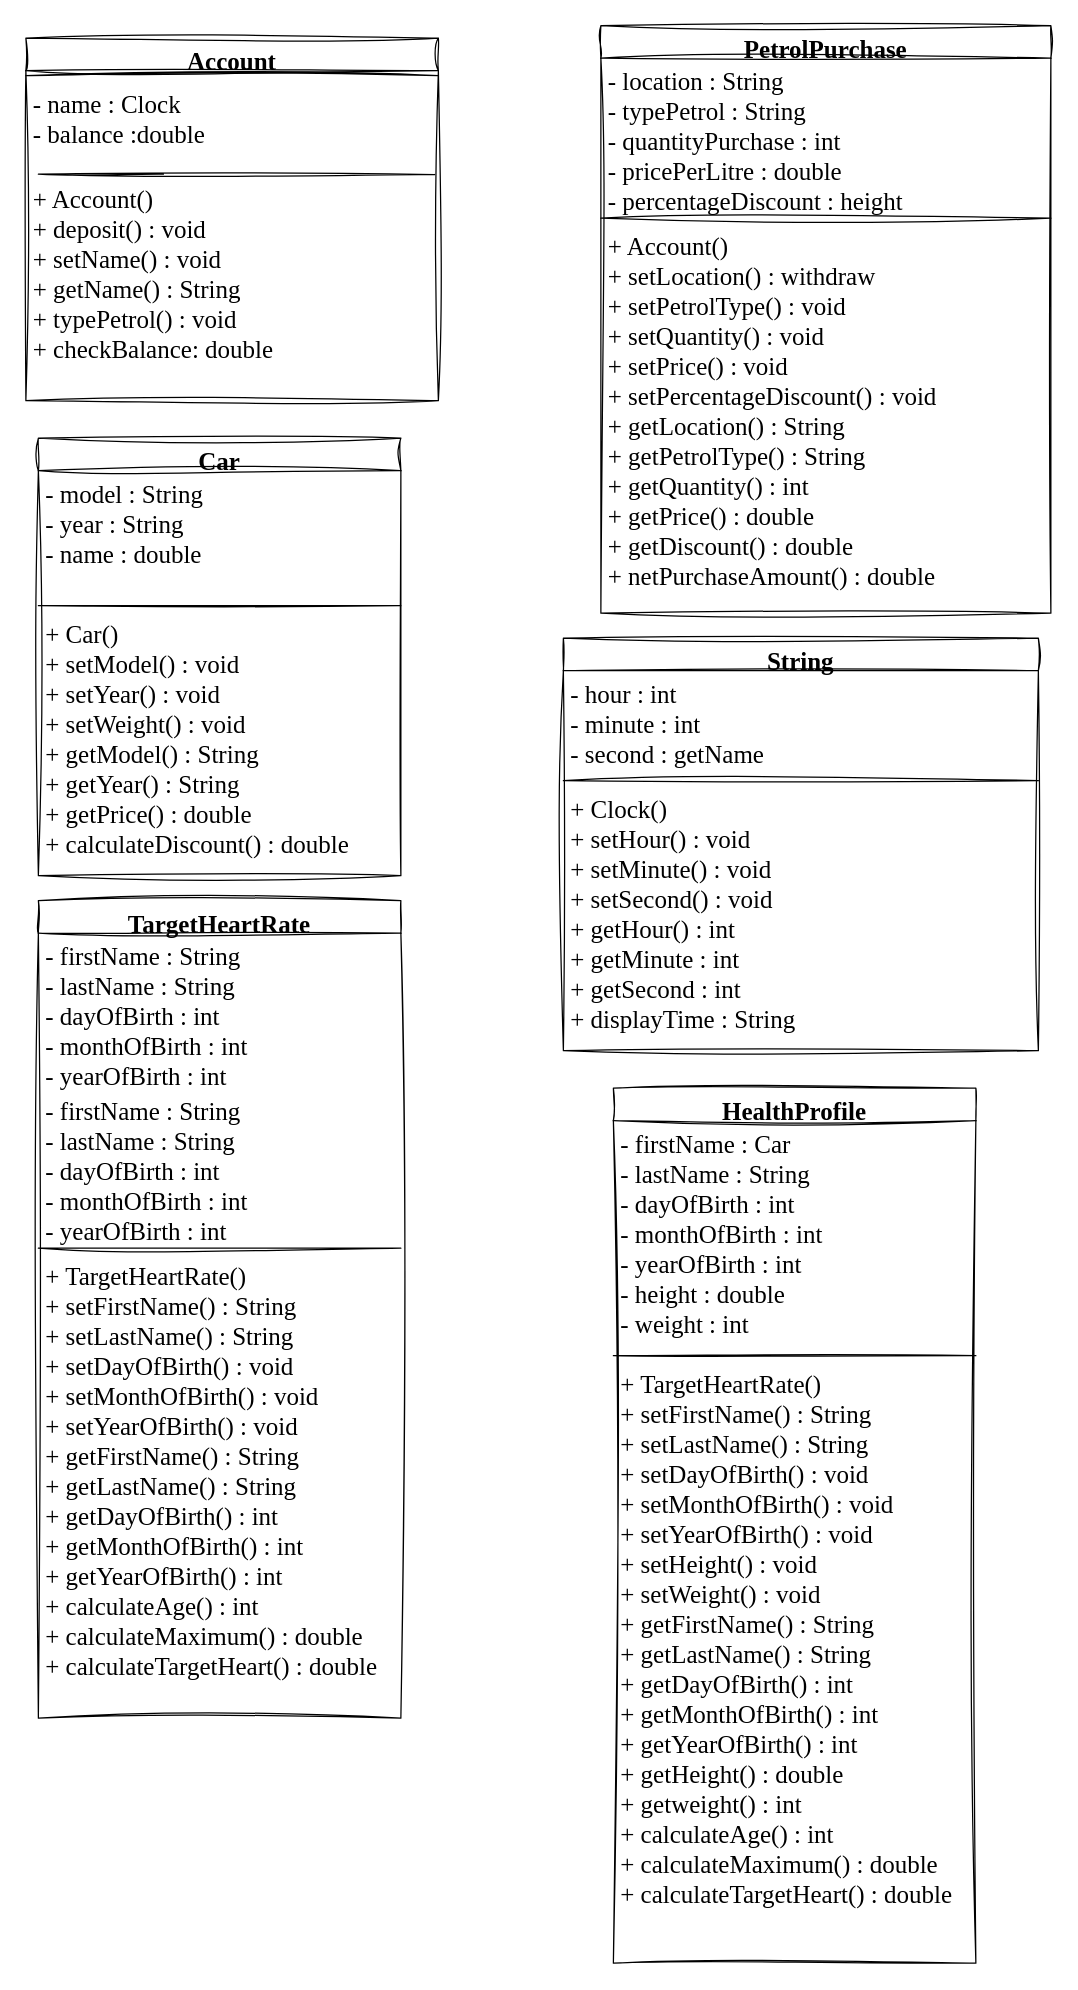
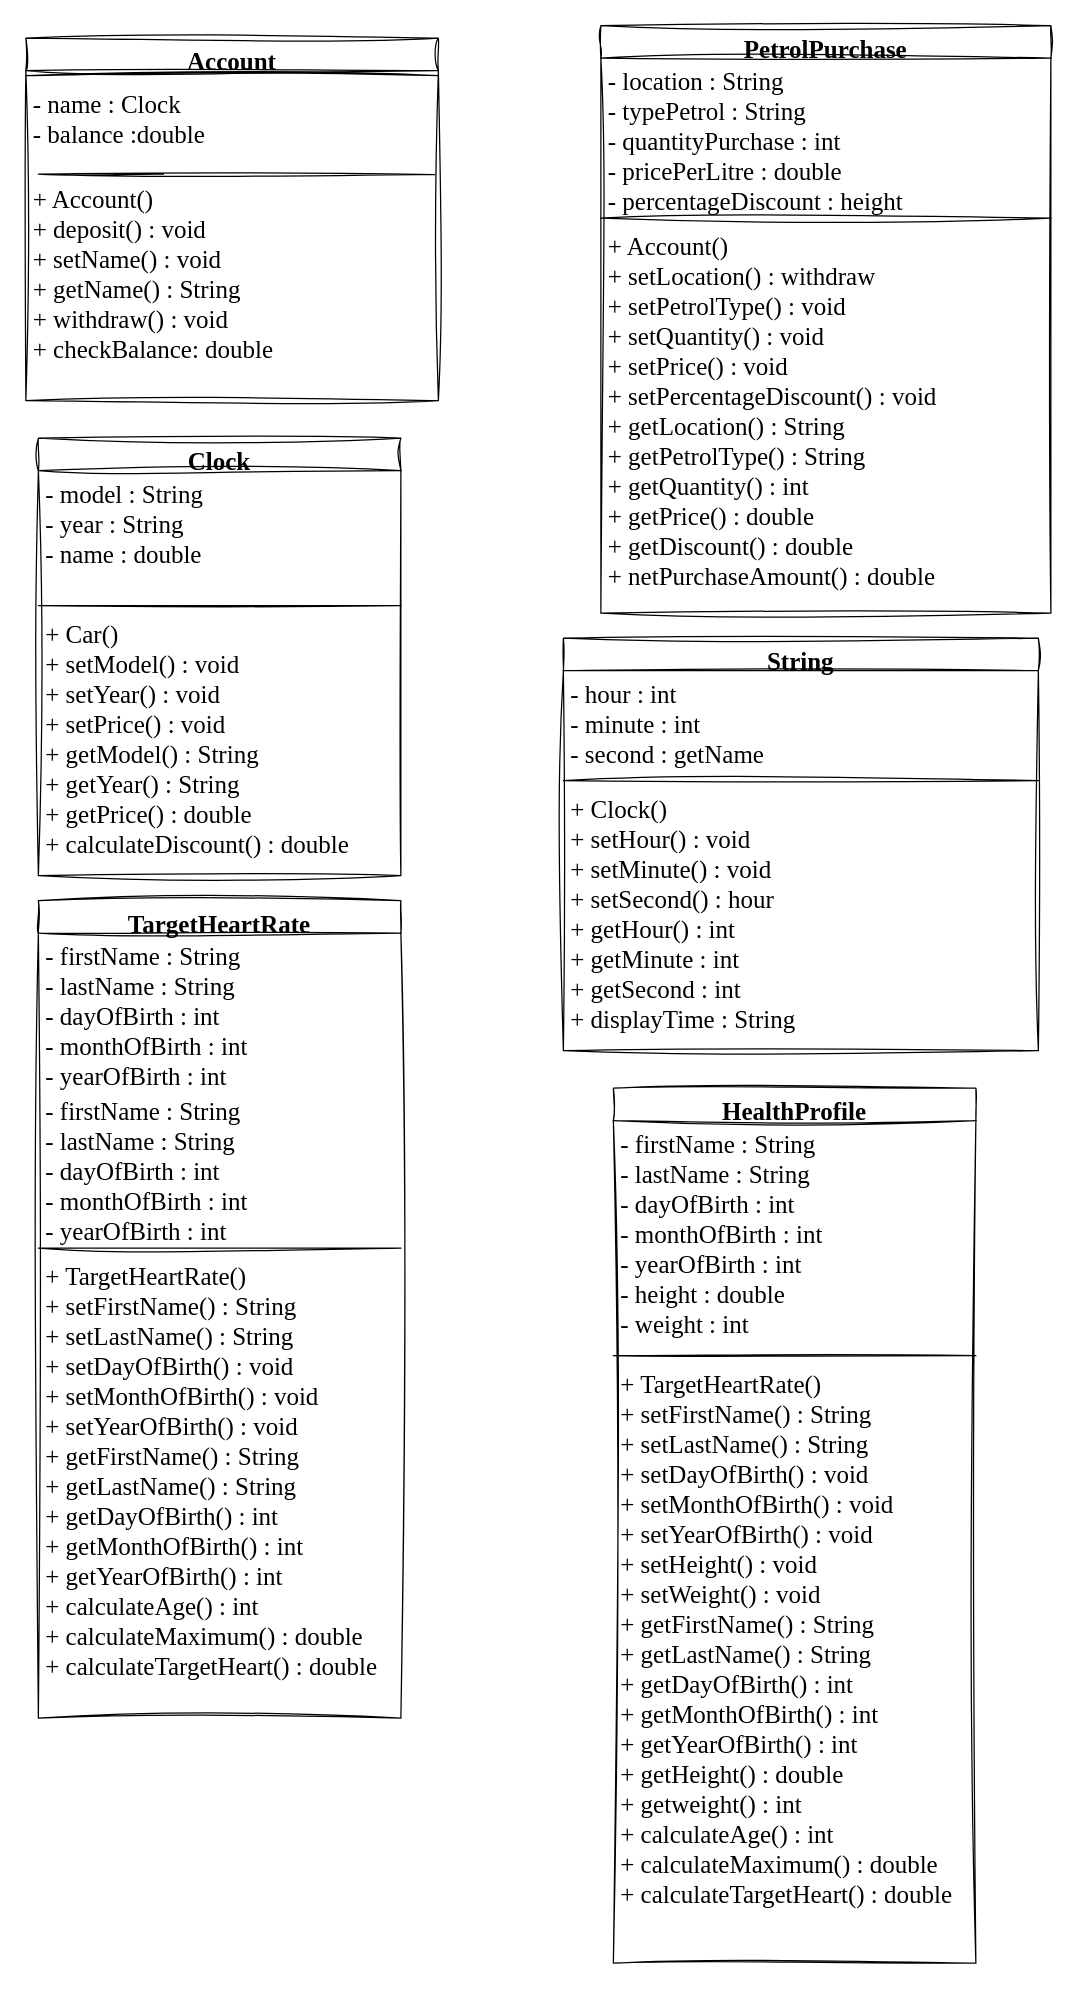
node "+ Account() + deposit() : void + setName() : void + getName() : String + typePetrol() : void + checkBalance: double": label "+ Account() + deposit() : void + setName() : void + getName() : String + typePetrol() : void + checkBalance: double" -> "+ Account() + deposit() : void + setName() : void + getName() : String + withdraw() : void + checkBalance: double"
node "Car": label "Car" -> "Clock"
node "+ Car() + setModel() : void + setYear() : void + setWeight() : void + getModel() : String + getYear() : String + getPrice() : double + calculateDiscount() : double": label "+ Car() + setModel() : void + setYear() : void + setWeight() : void + getModel() : String + getYear() : String + getPrice() : double + calculateDiscount() : double" -> "+ Car() + setModel() : void + setYear() : void + setPrice() : void + getModel() : String + getYear() : String + getPrice() : double + calculateDiscount() : double"
node "+ Clock() + setHour() : void + setMinute() : void + setSecond() : void + getHour() : int + getMinute : int + getSecond : int + displayTime : String": label "+ Clock() + setHour() : void + setMinute() : void + setSecond() : void + getHour() : int + getMinute : int + getSecond : int + displayTime : String" -> "+ Clock() + setHour() : void + setMinute() : void + setSecond() : hour + getHour() : int + getMinute : int + getSecond : int + displayTime : String"
node "- firstName : Car - lastName : String - dayOfBirth : int - monthOfBirth : int - yearOfBirth : int - height : double - weight : int": label "- firstName : Car - lastName : String - dayOfBirth : int - monthOfBirth : int - yearOfBirth : int - height : double - weight : int" -> "- firstName : String - lastName : String - dayOfBirth : int - monthOfBirth : int - yearOfBirth : int - height : double - weight : int"
